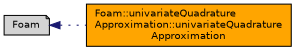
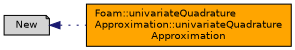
node "Foam": label "Foam" -> "New"
